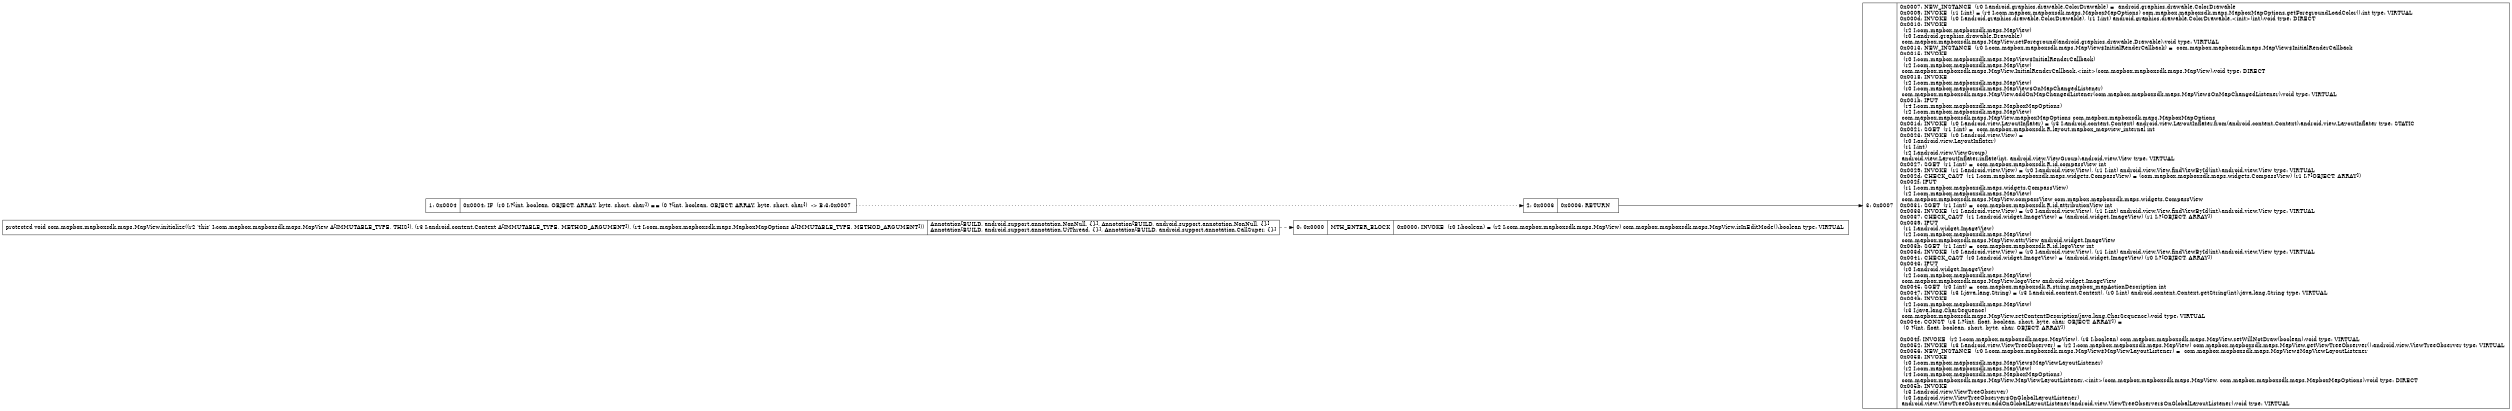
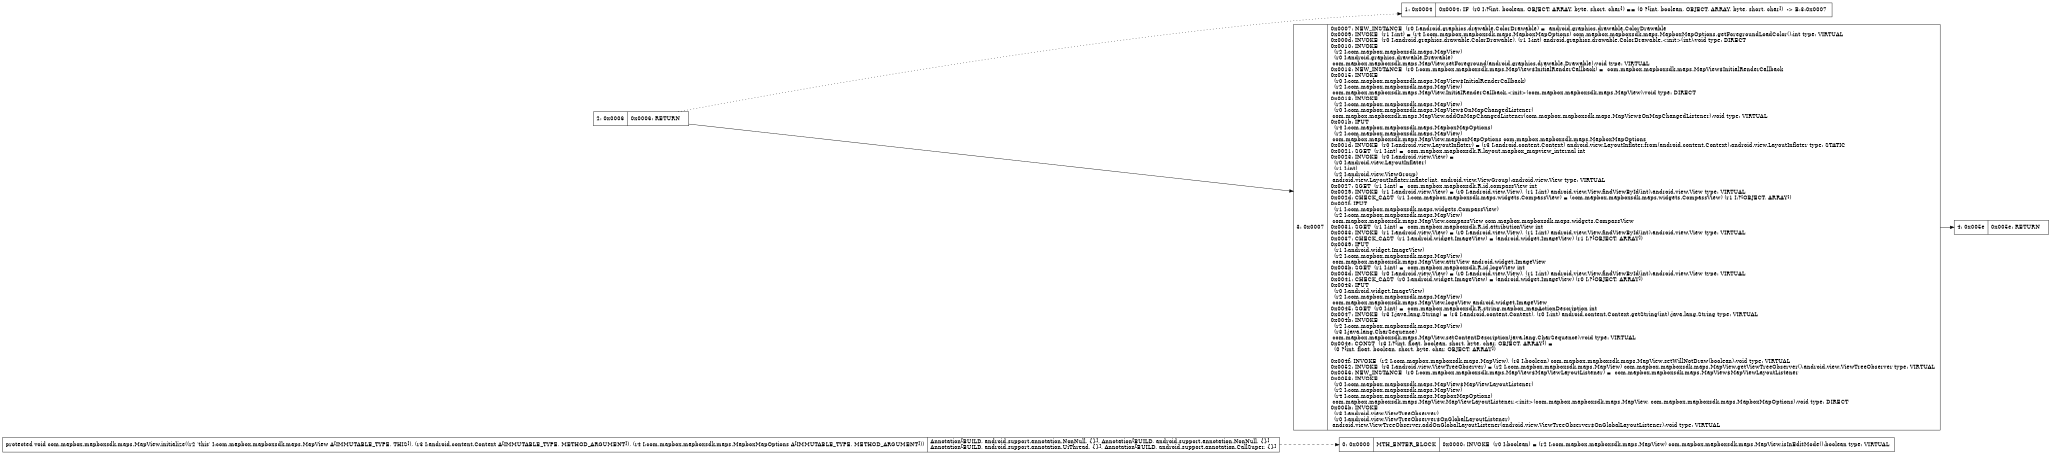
edge "1: 0x0004" -> "2: 0x0006": reversed
node "4: 0x005e": added
